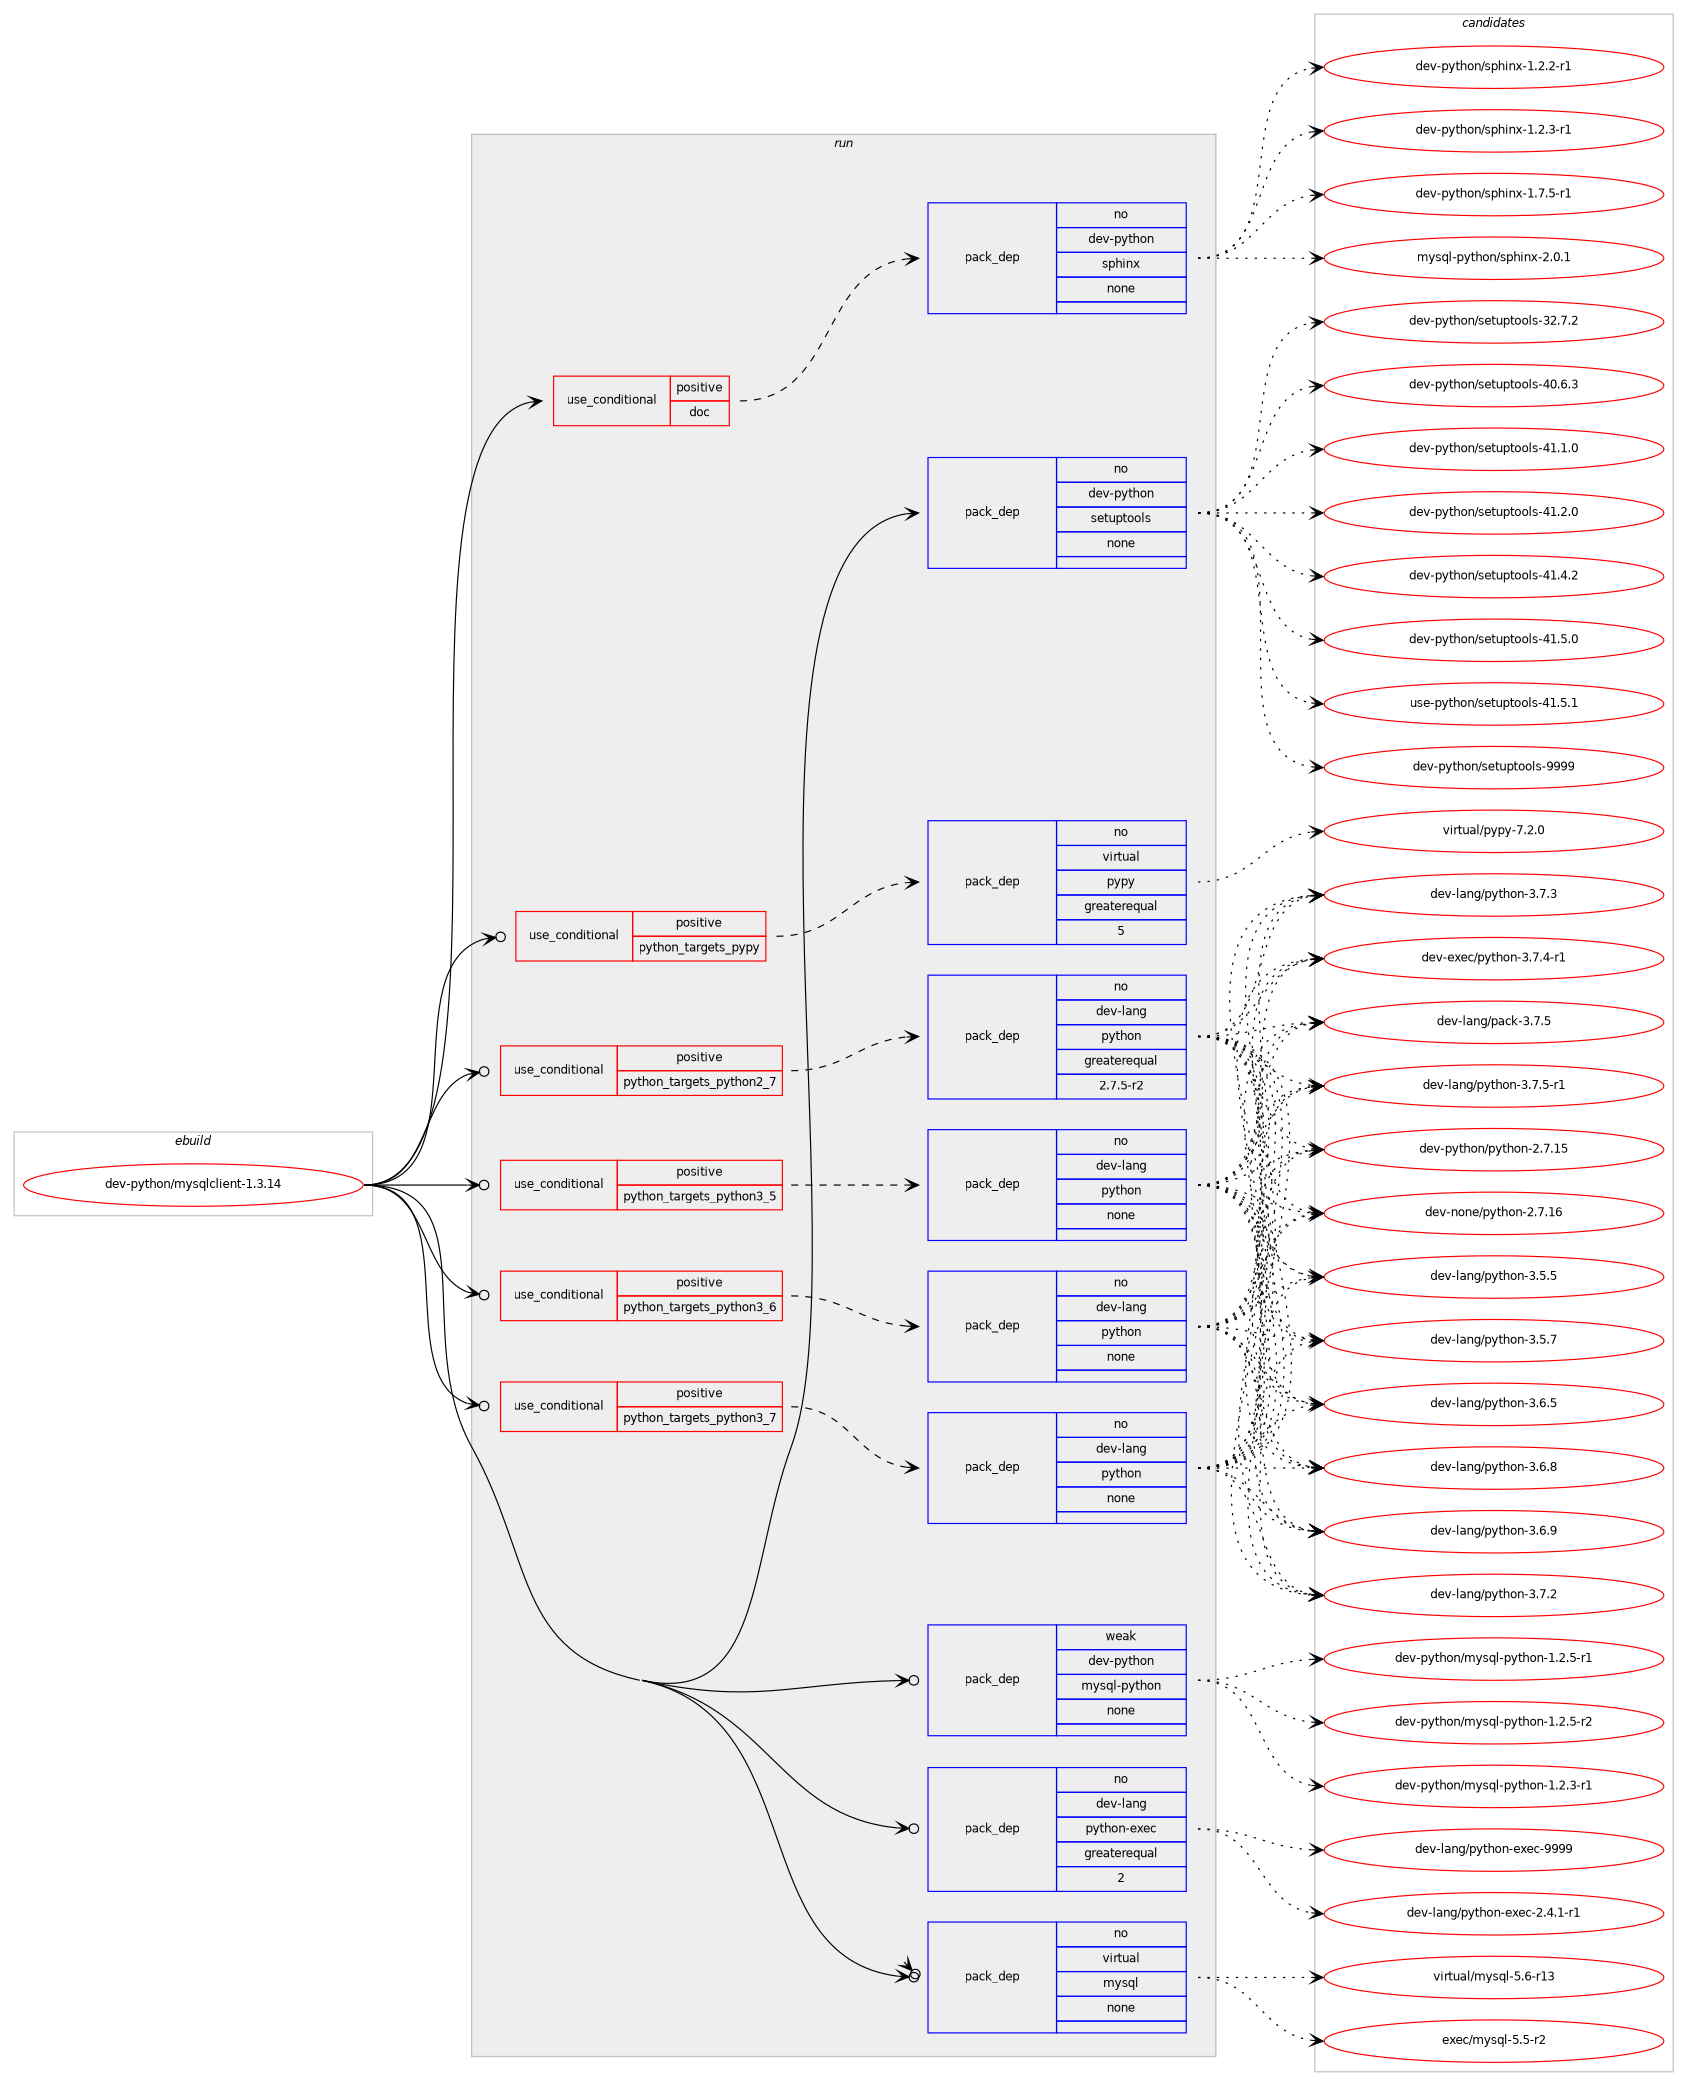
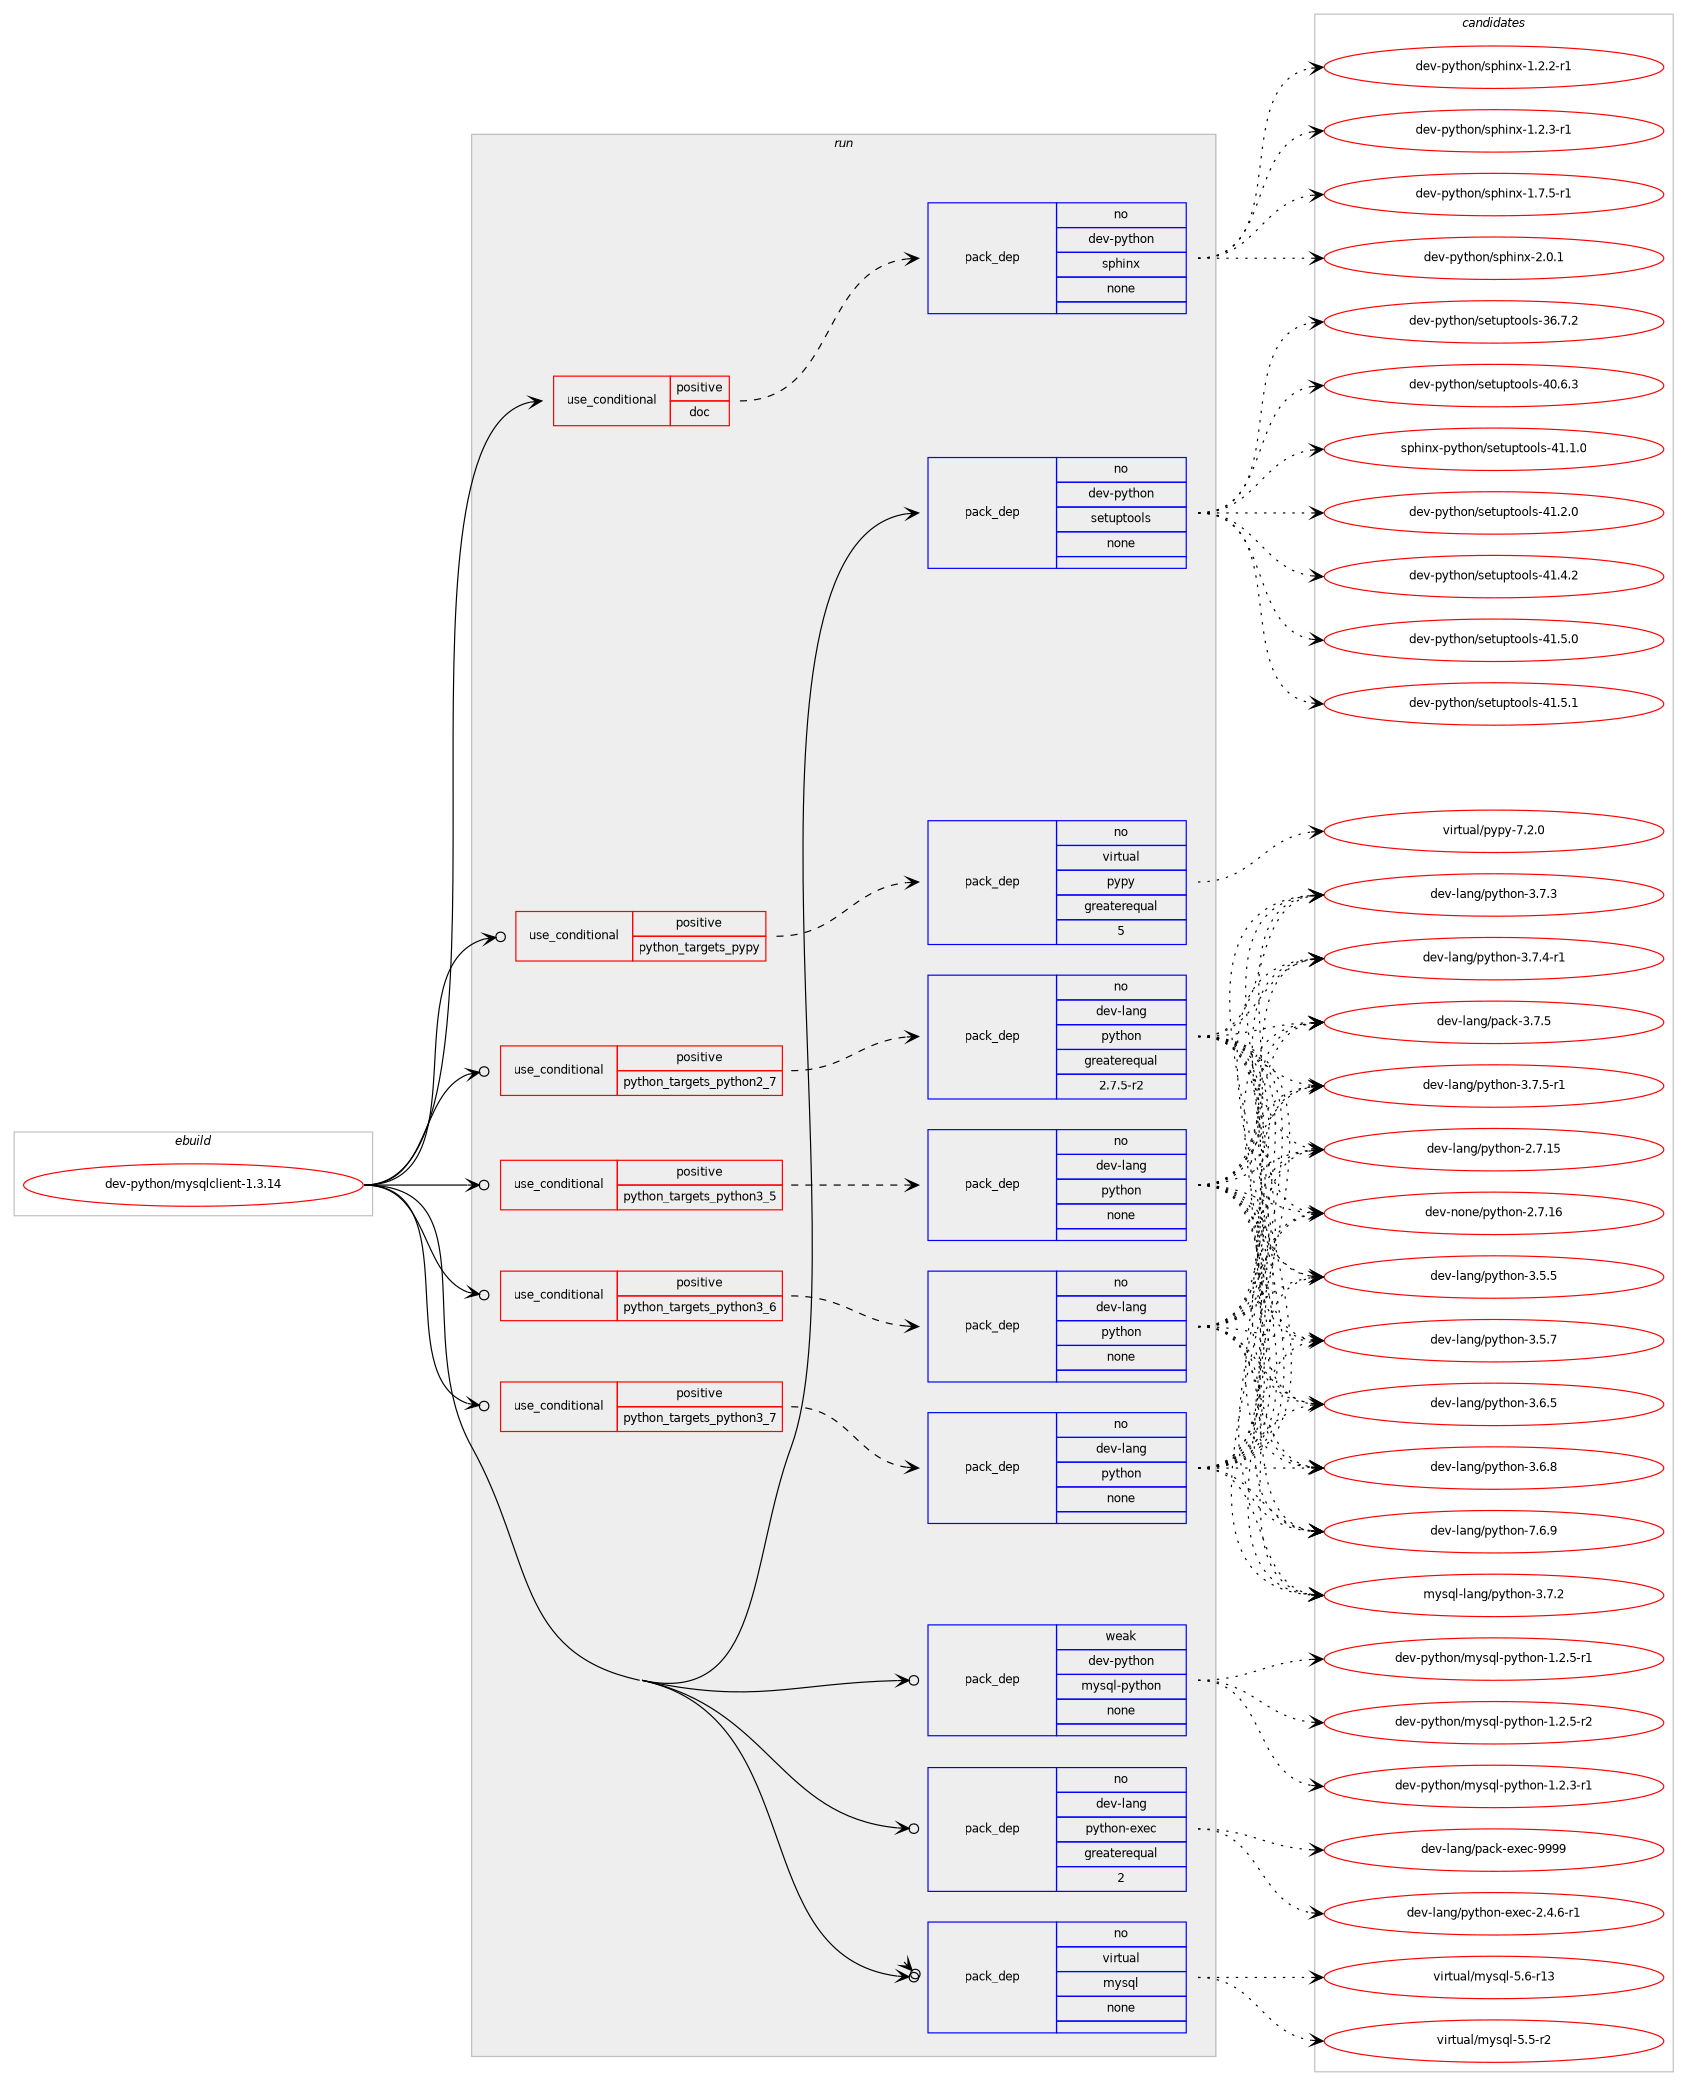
node "mysql-python/sphinx-2.0.1": label "mysql-python/sphinx-2.0.1" -> "dev-python/sphinx-2.0.1"
node "dev-python/setuptools-32.7.2": label "dev-python/setuptools-32.7.2" -> "dev-python/setuptools-36.7.2"
node "dev-python/setuptools-41.1.0": label "dev-python/setuptools-41.1.0" -> "sphinx-python/setuptools-41.1.0"
node "use-python/setuptools-41.5.1": label "use-python/setuptools-41.5.1" -> "dev-python/setuptools-41.5.1"
node "dev-python/setuptools-9999": removed
node "dev-exec/python-3.7.4-r1": label "dev-exec/python-3.7.4-r1" -> "dev-lang/python-3.7.4-r1"
node "dev-python/python-2.7.15": label "dev-python/python-2.7.15" -> "dev-lang/python-2.7.15"
node "dev-lang/python-3.6.9": label "dev-lang/python-3.6.9" -> "dev-lang/python-7.6.9"
node "dev-lang/python-3.7.2": label "dev-lang/python-3.7.2" -> "mysql-lang/python-3.7.2"
node "dev-lang/python-exec-9999": label "dev-lang/python-exec-9999" -> "dev-lang/pack-exec-9999"
node "dev-lang/python-exec-2.4.1-r1": label "dev-lang/python-exec-2.4.1-r1" -> "dev-lang/python-exec-2.4.6-r1"
node "exec/mysql-5.5-r2": label "exec/mysql-5.5-r2" -> "virtual/mysql-5.5-r2"
